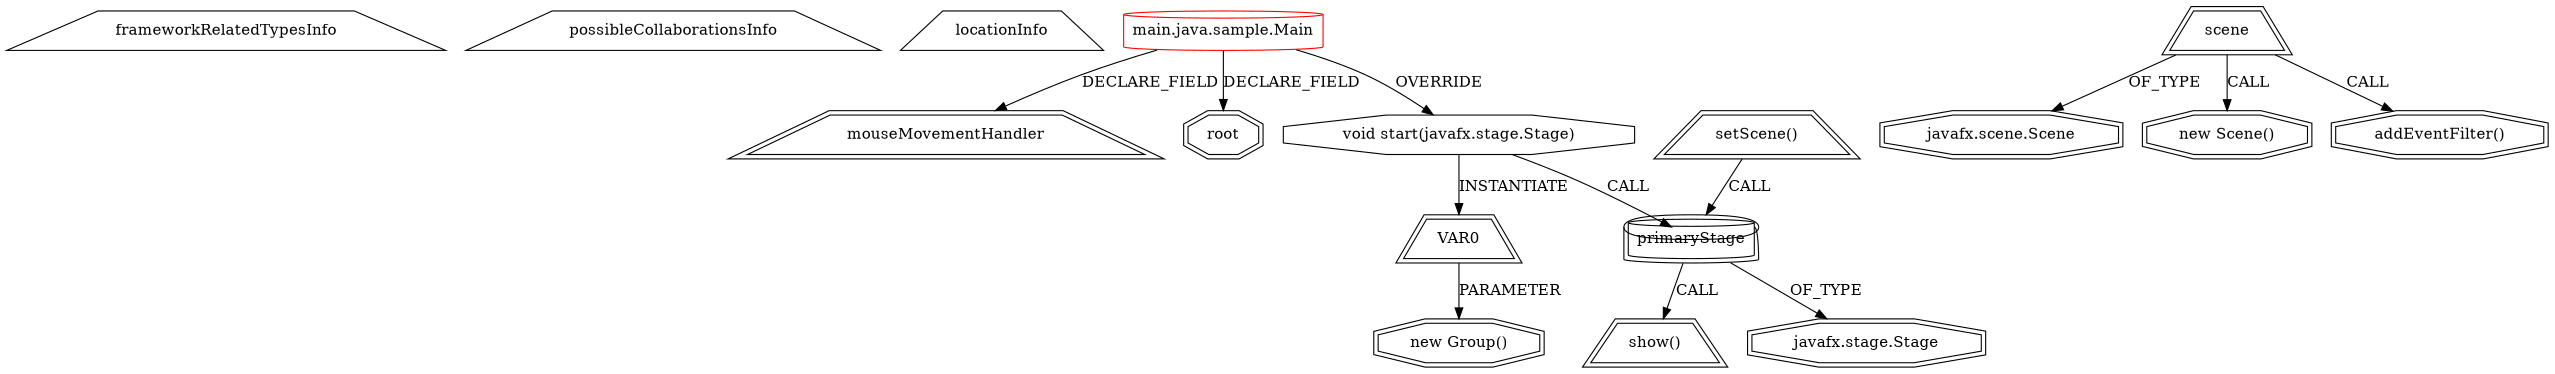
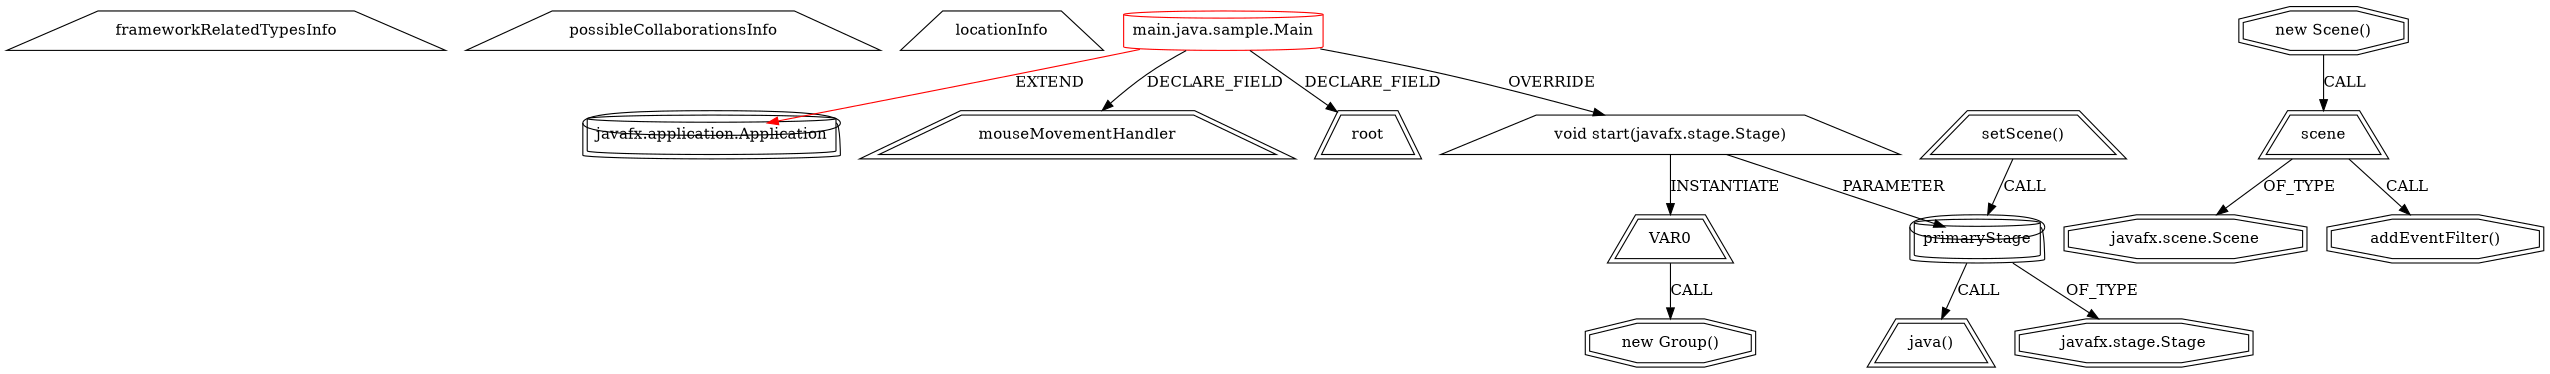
edge "scene" -> "new Scene()": reversed
node "javafx.application.Application": added
node "root": shape octagon -> trapezium
node "void start(javafx.stage.Stage)": shape octagon -> trapezium
edge "void start(javafx.stage.Stage)" -> "primaryStage": label "CALL" -> "PARAMETER"
edge "VAR0" -> "new Group()": label "PARAMETER" -> "CALL"
node "show()": label "show()" -> "java()"
